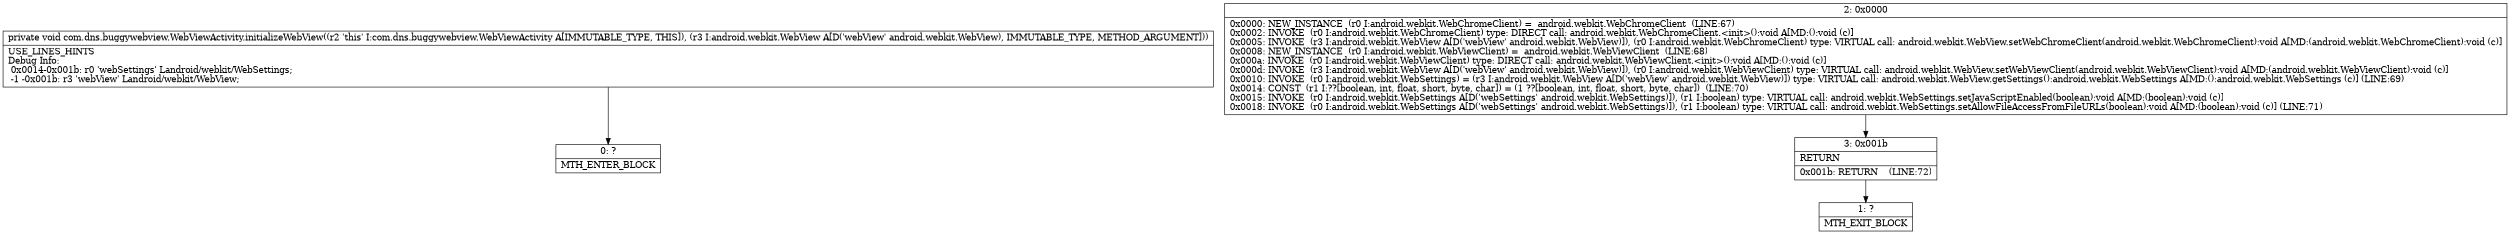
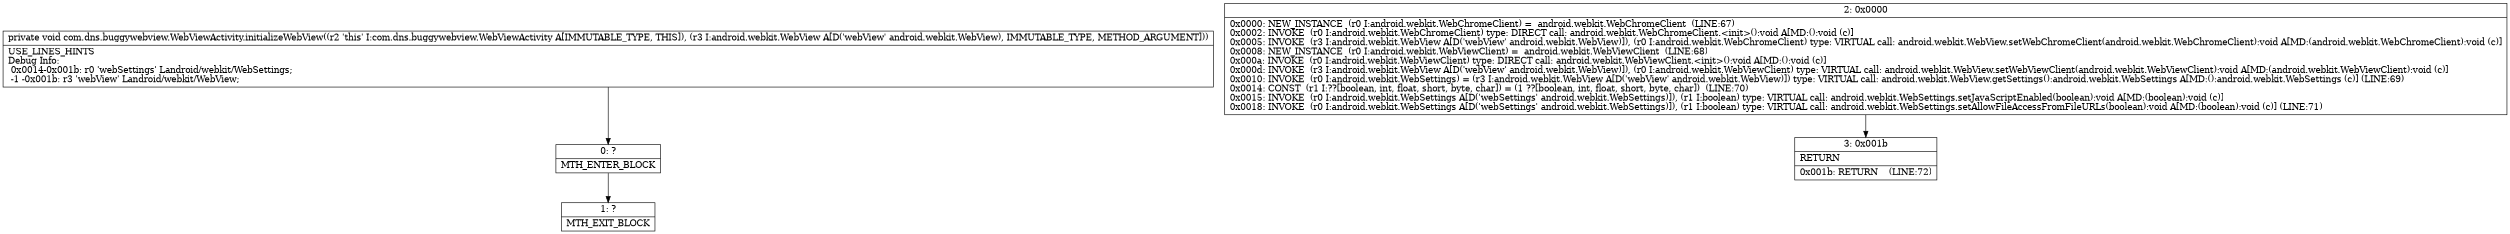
edge "3: 0x001b" -> "1: ?": now "0: ?" -> "1: ?"
